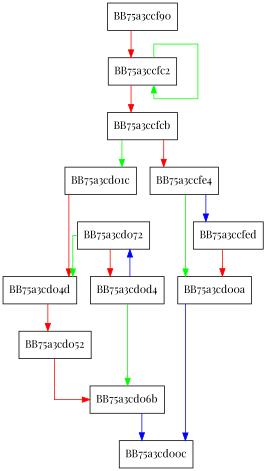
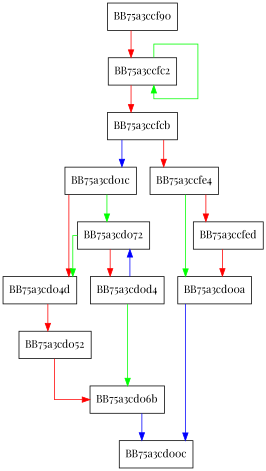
edge "BB75a3ccfcb" -> "BB75a3cd01c": color green -> blue
edge "BB75a3cd01c" -> "BB75a3cd072": added
edge "BB75a3ccfe4" -> "BB75a3ccfed": color blue -> red
